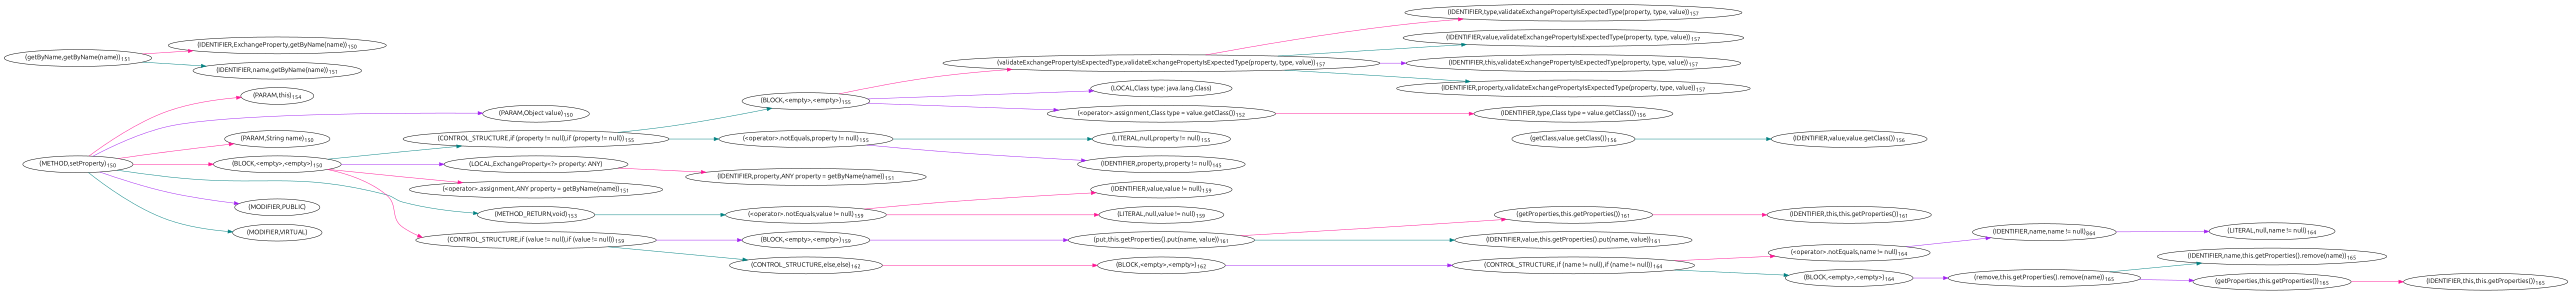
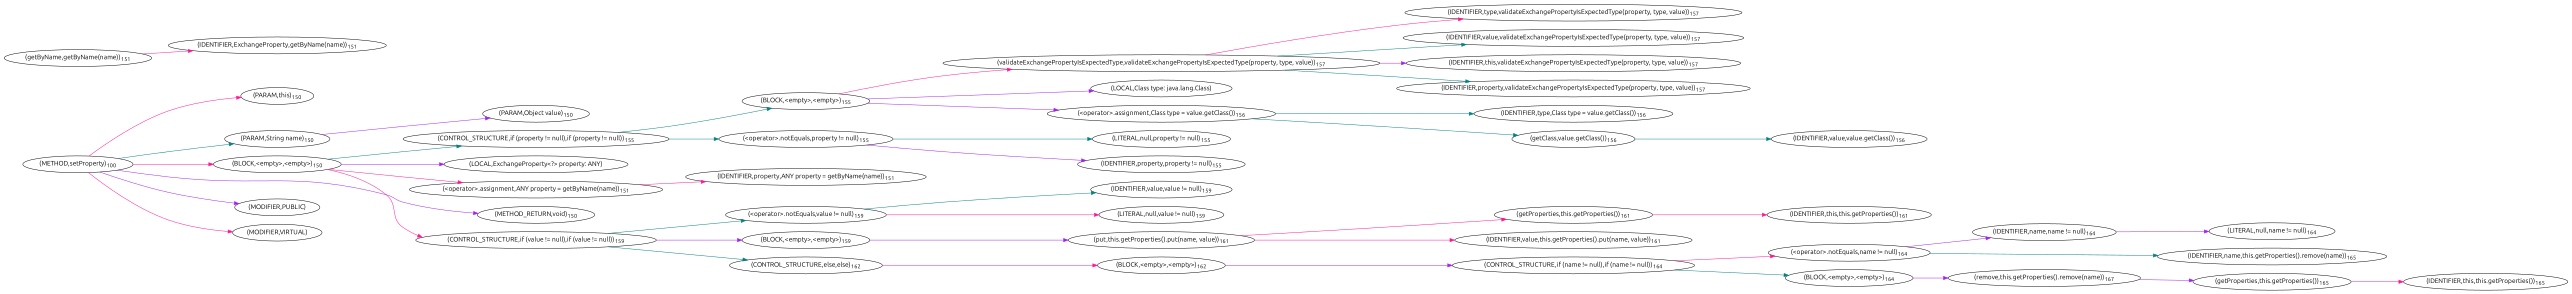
node "(IDENTIFIER,ExchangeProperty,getByName(name))": text "150" -> "151"
node "(IDENTIFIER,name,getByName(name))": removed
node "(PARAM,this)": text "154" -> "150"
node "(<operator>.assignment,Class type = value.getClass())": text "152" -> "156"
edge "(<operator>.assignment,Class type = value.getClass())" -> "(IDENTIFIER,type,Class type = value.getClass())": color deeppink -> teal
edge "(METHOD,setProperty)" -> "(PARAM,Object value)": now "(PARAM,String name)" -> "(PARAM,Object value)"
edge "(<operator>.assignment,Class type = value.getClass())" -> "(getClass,value.getClass())": added
edge "(METHOD,setProperty)" -> "(PARAM,String name)": color deeppink -> teal
node "(METHOD,setProperty)": text "150" -> "100"
node "(IDENTIFIER,property,property != null)": text "145" -> "155"
edge "(LOCAL,ExchangeProperty<?> property: ANY)" -> "(IDENTIFIER,property,ANY property = getByName(name))": now "(<operator>.assignment,ANY property = getByName(name))" -> "(IDENTIFIER,property,ANY property = getByName(name))"
edge "(METHOD,setProperty)" -> "(METHOD_RETURN,void)": color teal -> purple
edge "(<operator>.notEquals,value != null)" -> "(IDENTIFIER,value,value != null)": color deeppink -> teal
edge "(METHOD,setProperty)" -> "(MODIFIER,VIRTUAL)": color teal -> deeppink
node "(METHOD_RETURN,void)": text "153" -> "150"
edge "(METHOD_RETURN,void)" -> "(<operator>.notEquals,value != null)": now "(CONTROL_STRUCTURE,if (value != null),if (value != null))" -> "(<operator>.notEquals,value != null)"
node "(IDENTIFIER,name,name != null)": text "864" -> "164"
edge "(put,this.getProperties().put(name, value))" -> "(IDENTIFIER,value,this.getProperties().put(name, value))": color teal -> deeppink
edge "(remove,this.getProperties().remove(name))" -> "(IDENTIFIER,name,this.getProperties().remove(name))": now "(<operator>.notEquals,name != null)" -> "(IDENTIFIER,name,this.getProperties().remove(name))"
node "(remove,this.getProperties().remove(name))": text "165" -> "167"
